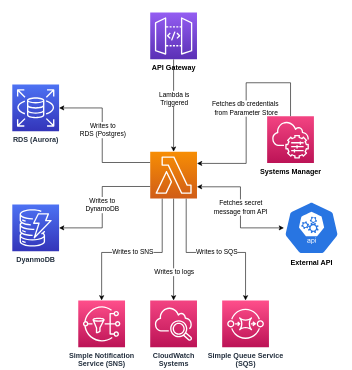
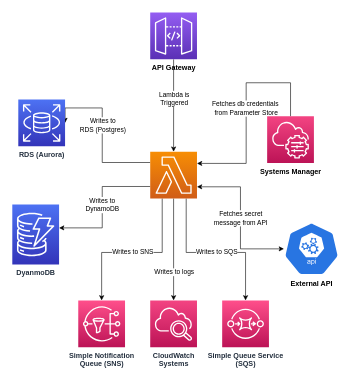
node "RDS (Aurora)": moved (36, 108) -> (42, 123)
node "DyanmoDB": size 47x47 -> 47x60
node "External API": moved (312, 228) -> (312, 249)
node "Simple NotificationService (SNS)": label "Simple NotificationService (SNS)" -> "Simple NotificationQueue (SNS)"
